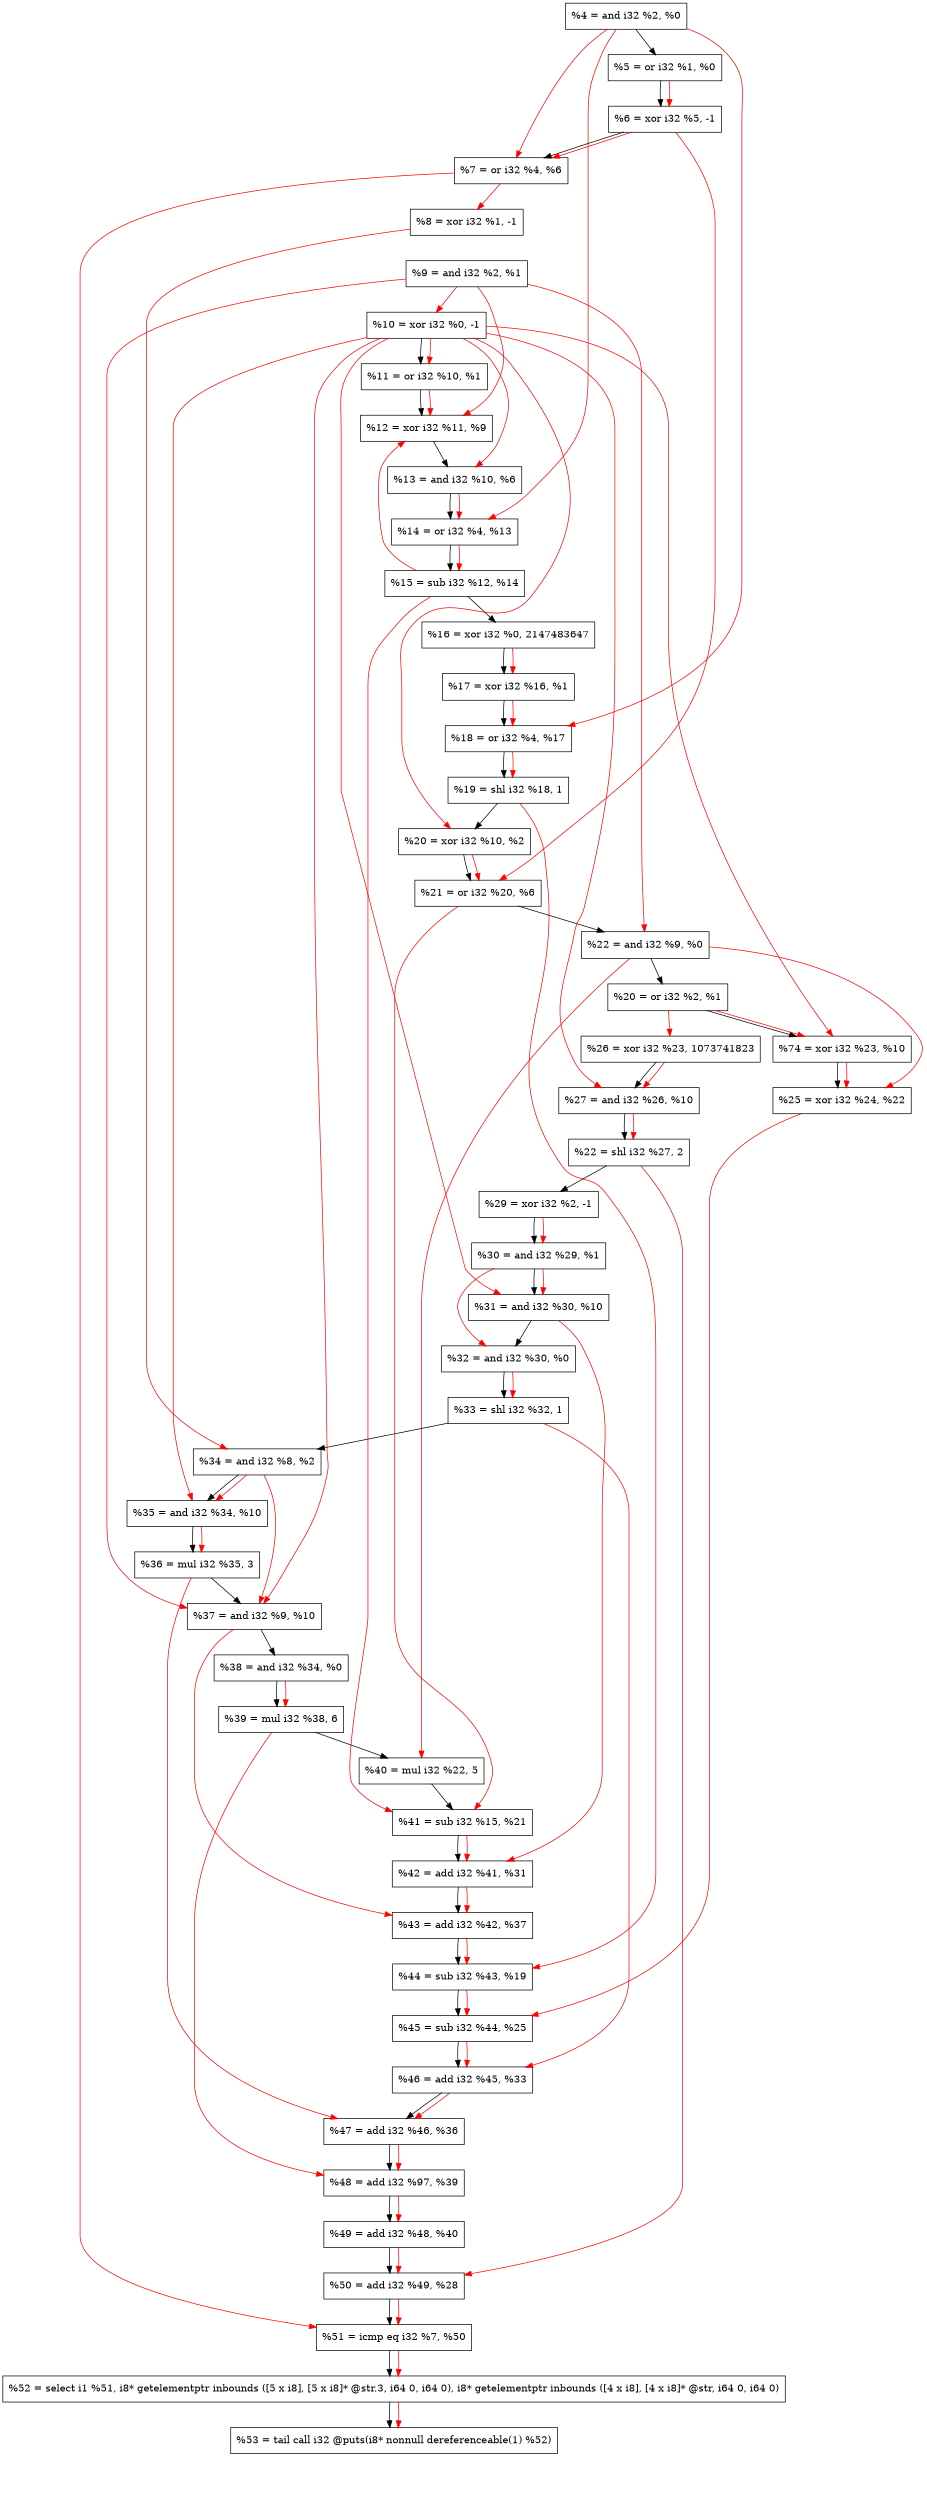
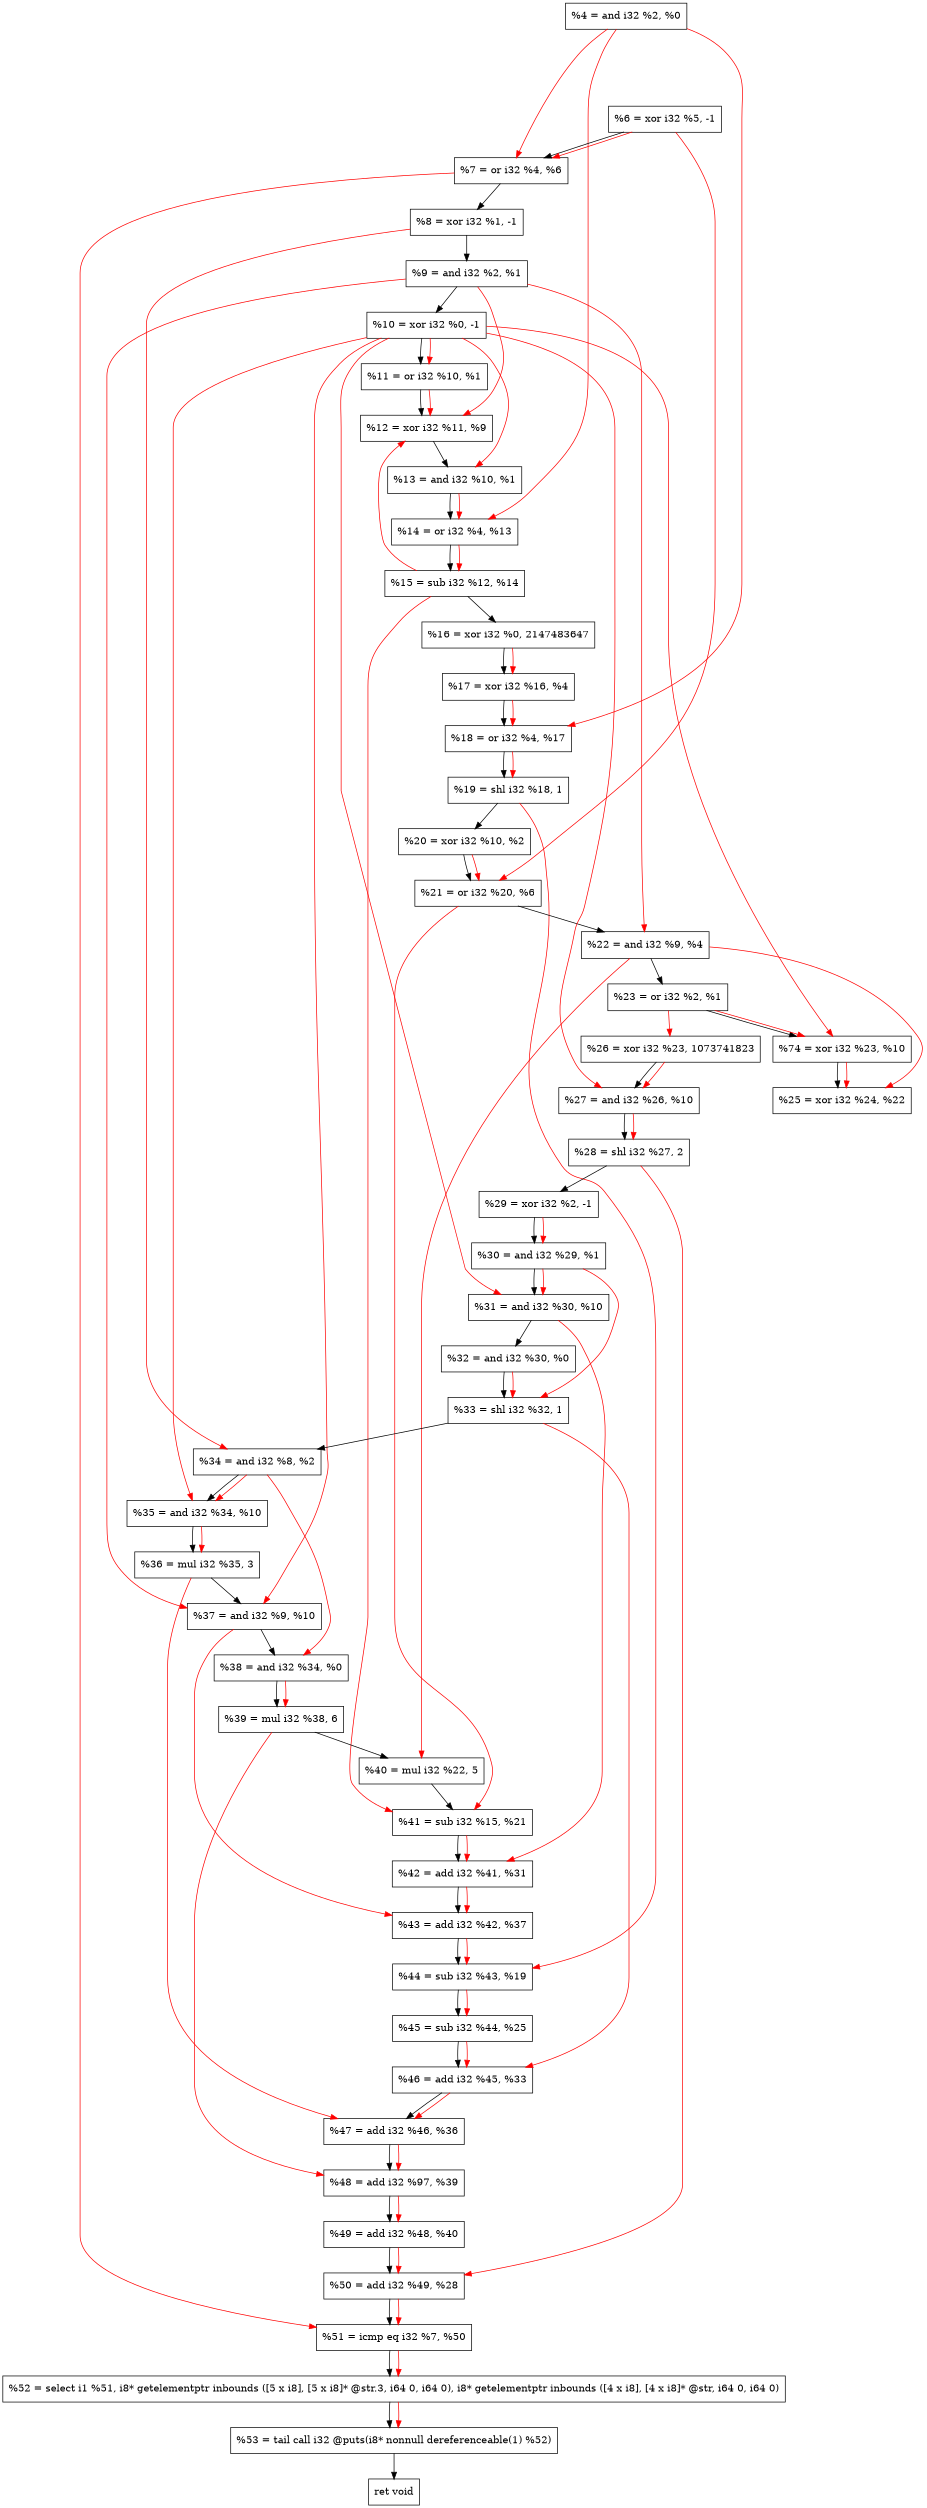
node "%5 = or i32 %1, %0": removed
edge "%7 = or i32 %4, %6" -> "%8 = xor i32 %1, -1": color red -> black
edge "%8 = xor i32 %1, -1" -> "%9 = and i32 %2, %1": added
edge "%9 = and i32 %2, %1" -> "%10 = xor i32 %0, -1": color red -> black
node "%13 = and i32 %10, %6": label "%13 = and i32 %10, %6" -> "%13 = and i32 %10, %1"
edge "%10 = xor i32 %0, -1" -> "%20 = xor i32 %10, %2": removed
node "%17 = xor i32 %16, %1": label "%17 = xor i32 %16, %1" -> "%17 = xor i32 %16, %4"
node "%22 = and i32 %9, %0": label "%22 = and i32 %9, %0" -> "%22 = and i32 %9, %4"
node "%20 = or i32 %2, %1": label "%20 = or i32 %2, %1" -> "%23 = or i32 %2, %1"
node "%22 = shl i32 %27, 2": label "%22 = shl i32 %27, 2" -> "%28 = shl i32 %27, 2"
edge "%30 = and i32 %29, %1" -> "%32 = and i32 %30, %0": now "%30 = and i32 %29, %1" -> "%33 = shl i32 %32, 1"
edge "%34 = and i32 %8, %2" -> "%37 = and i32 %9, %10": now "%34 = and i32 %8, %2" -> "%38 = and i32 %34, %0"
edge "%25 = xor i32 %24, %22" -> "%45 = sub i32 %44, %25": removed
node "ret void": added
